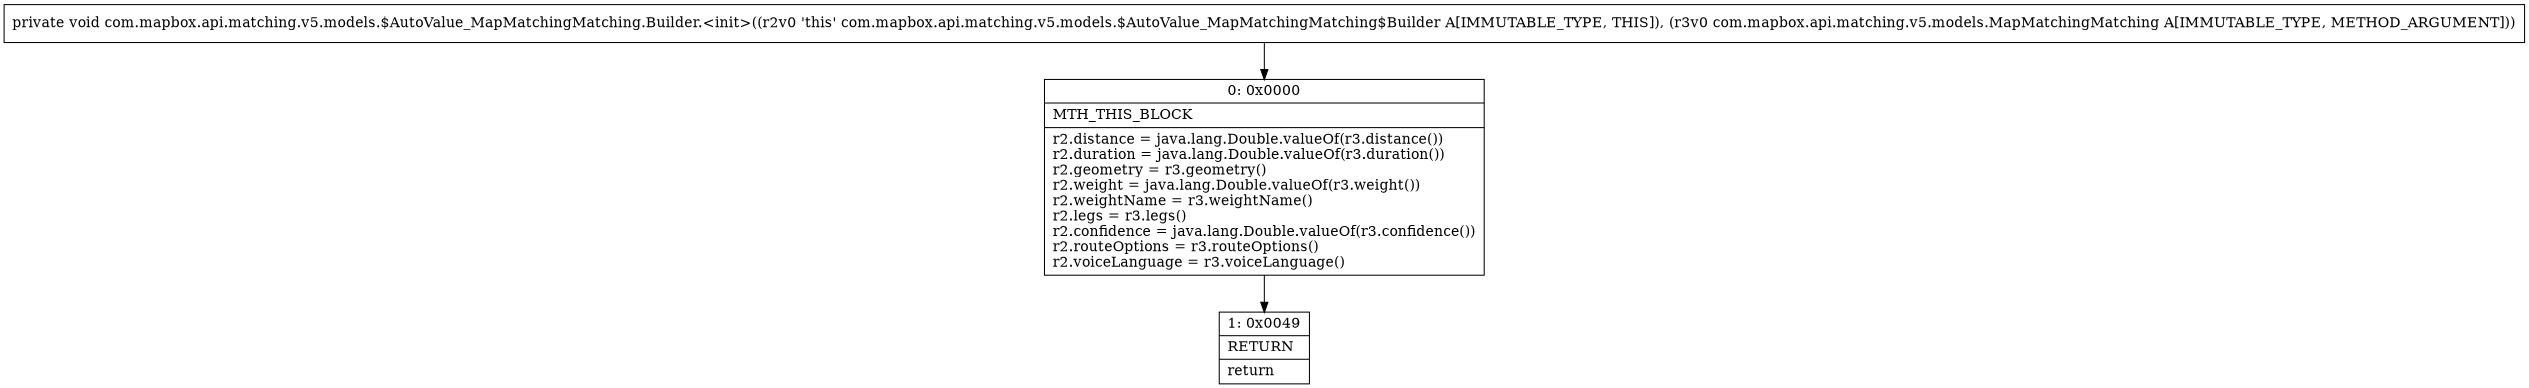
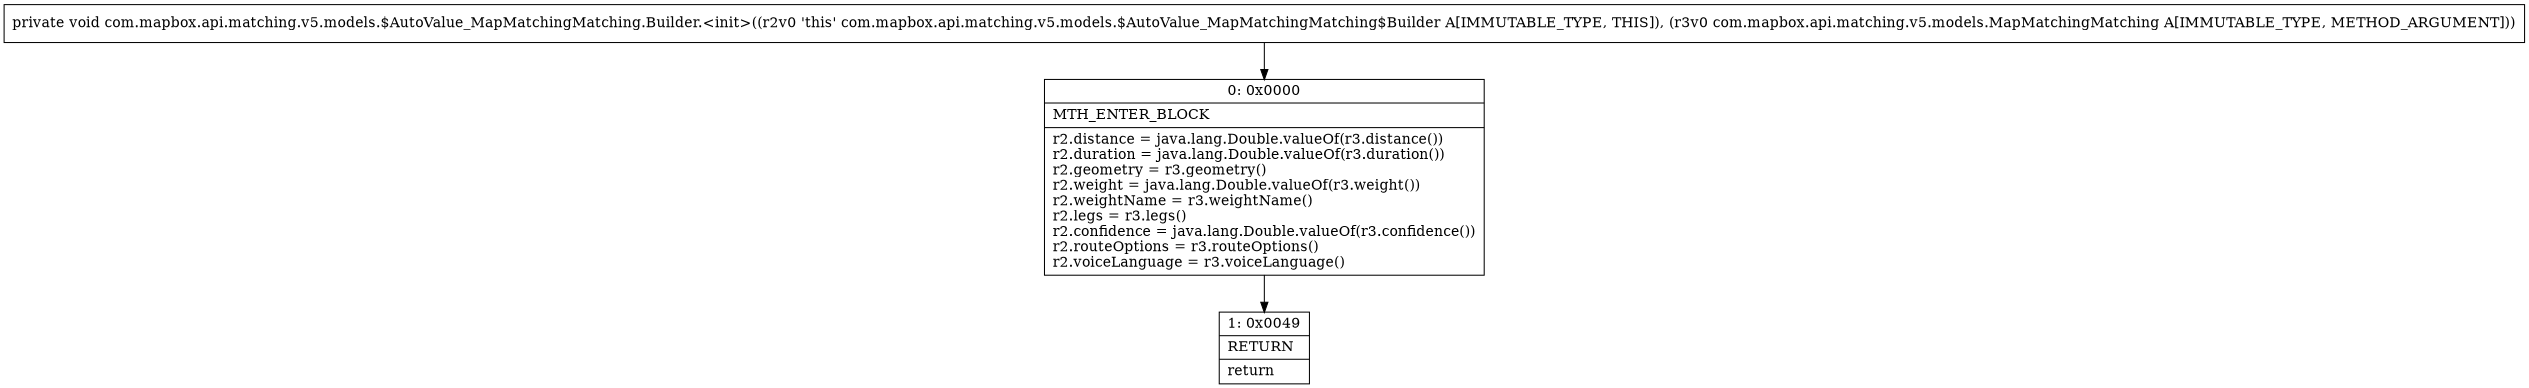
node "0: 0x0000": text "MTH_THIS_BLOCK" -> "MTH_ENTER_BLOCK"
